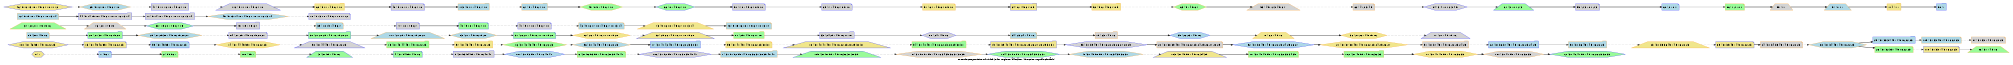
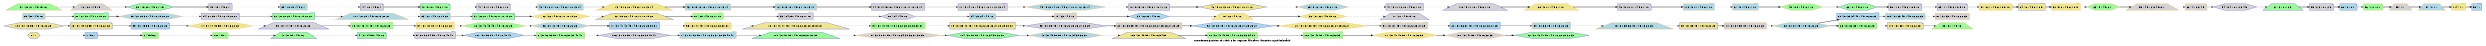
node "68 | 9 11 : 4 5 6 7 10": shape folder -> trapezium
edge "43 | 9 15 16 18 : 4 5 6 7 10 13 14" -> "72 | 9 15 18 : 4 5 6 7 10 13 14": added
edge "70 | 9 13 18 : 4 5 6 7 10 11 12" -> "46 | 9 12 13 18 : 4 5 6 7 10 11 12": added
node "83 | 27 : 4 5 16 19 20": shape hexagon -> folder
node "23 | 31 35 36 45 : 4 5 16 22 23": fillcolor khaki -> lightblue
